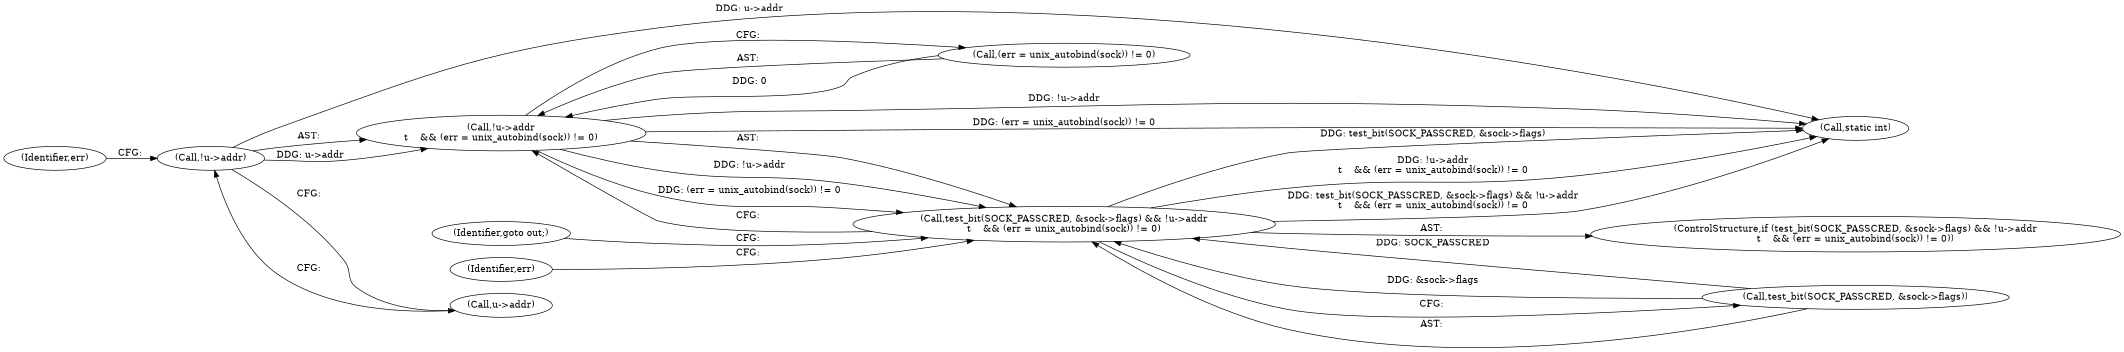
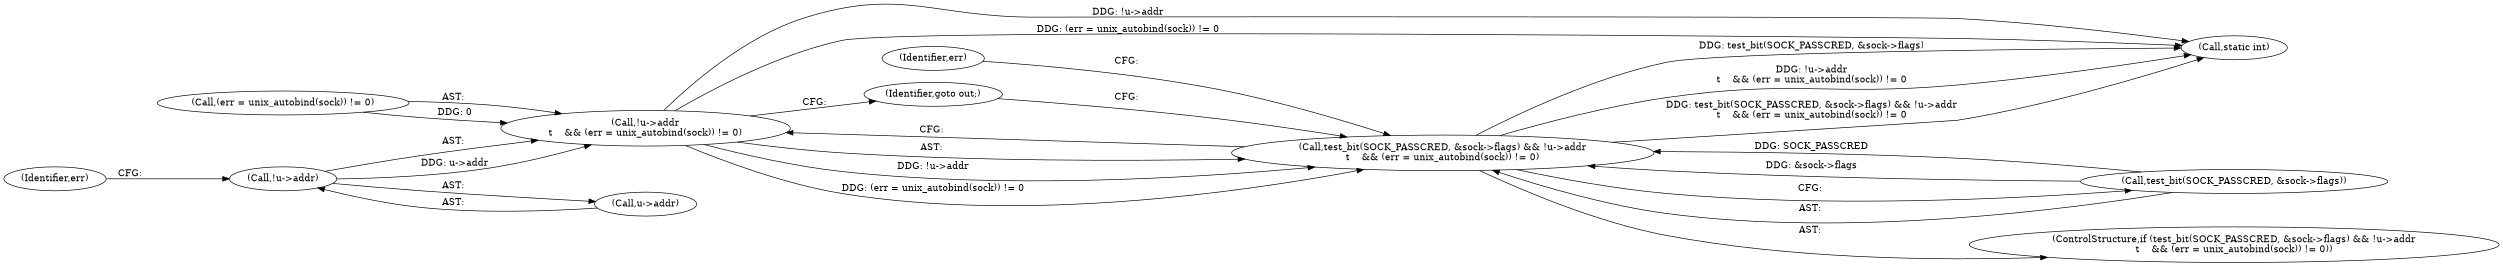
edge "(Call,!u->addr)" -> "(Call,static int)": removed, label "DDG: u->addr"
edge "(Call,!u->addr t    && (err = unix_autobind(sock)) != 0)" -> "(Call,(err = unix_autobind(sock)) != 0)": now "(Call,!u->addr t    && (err = unix_autobind(sock)) != 0)" -> "(Identifier,goto out;)"
edge "(Call,!u->addr)" -> "(Call,u->addr)": label "CFG: " -> "AST: "
edge "(Call,u->addr)" -> "(Call,!u->addr)": label "CFG: " -> "AST: "
